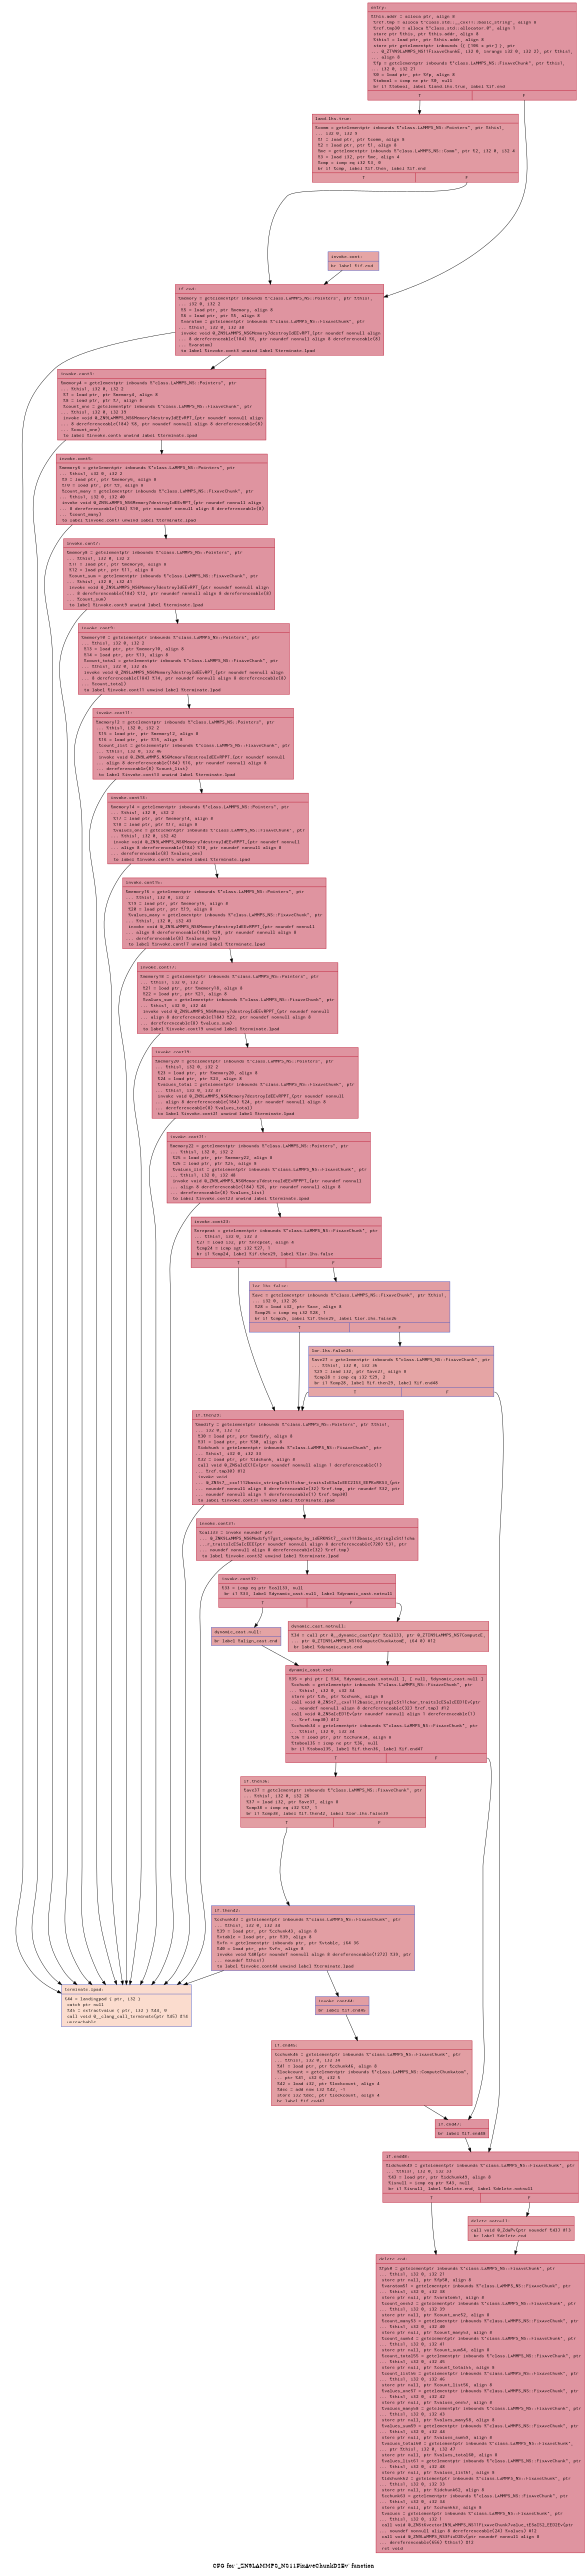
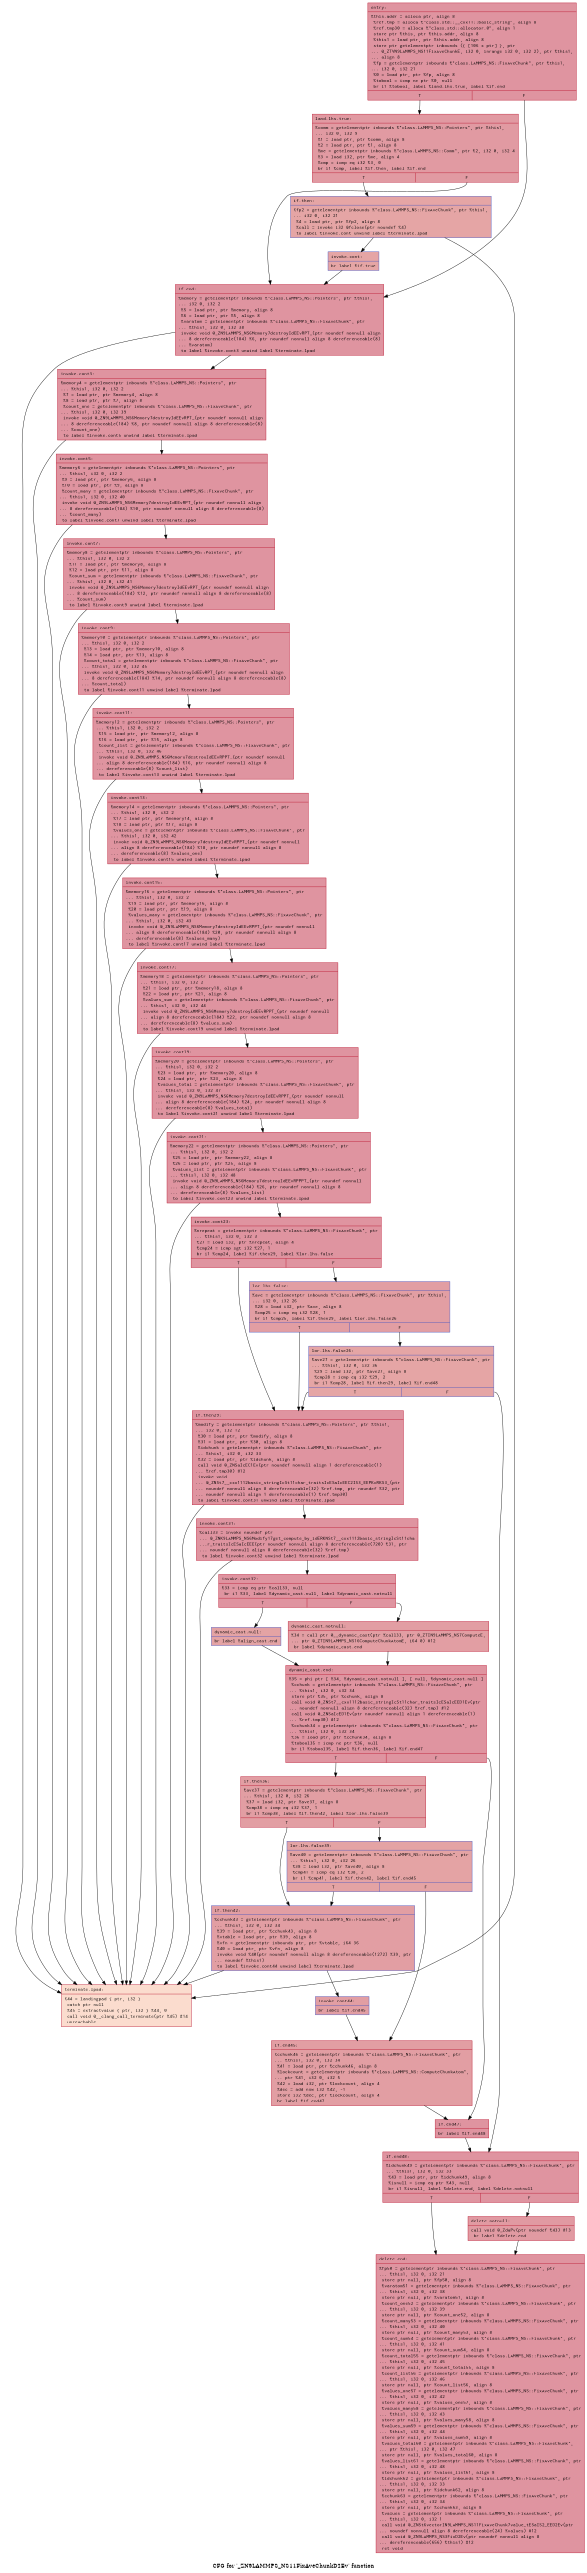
node "if.then:": added
node "invoke.cont:": text "br label %if.end" -> "br label %if.true"
node "lor.lhs.false39:": added
node "terminate.lpad:": color #3d50c3ff -> #b70d28ff
